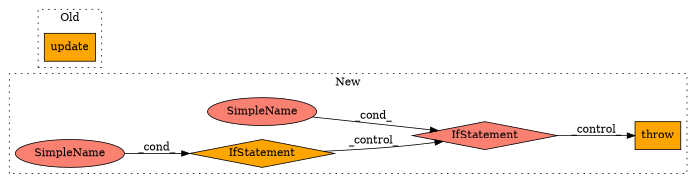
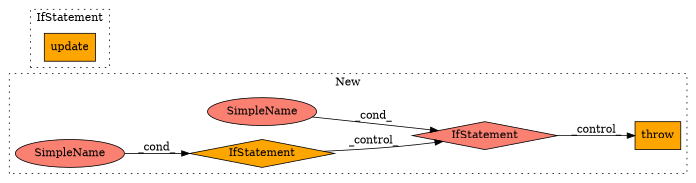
cluster "Old": label "Old" -> "IfStatement"
